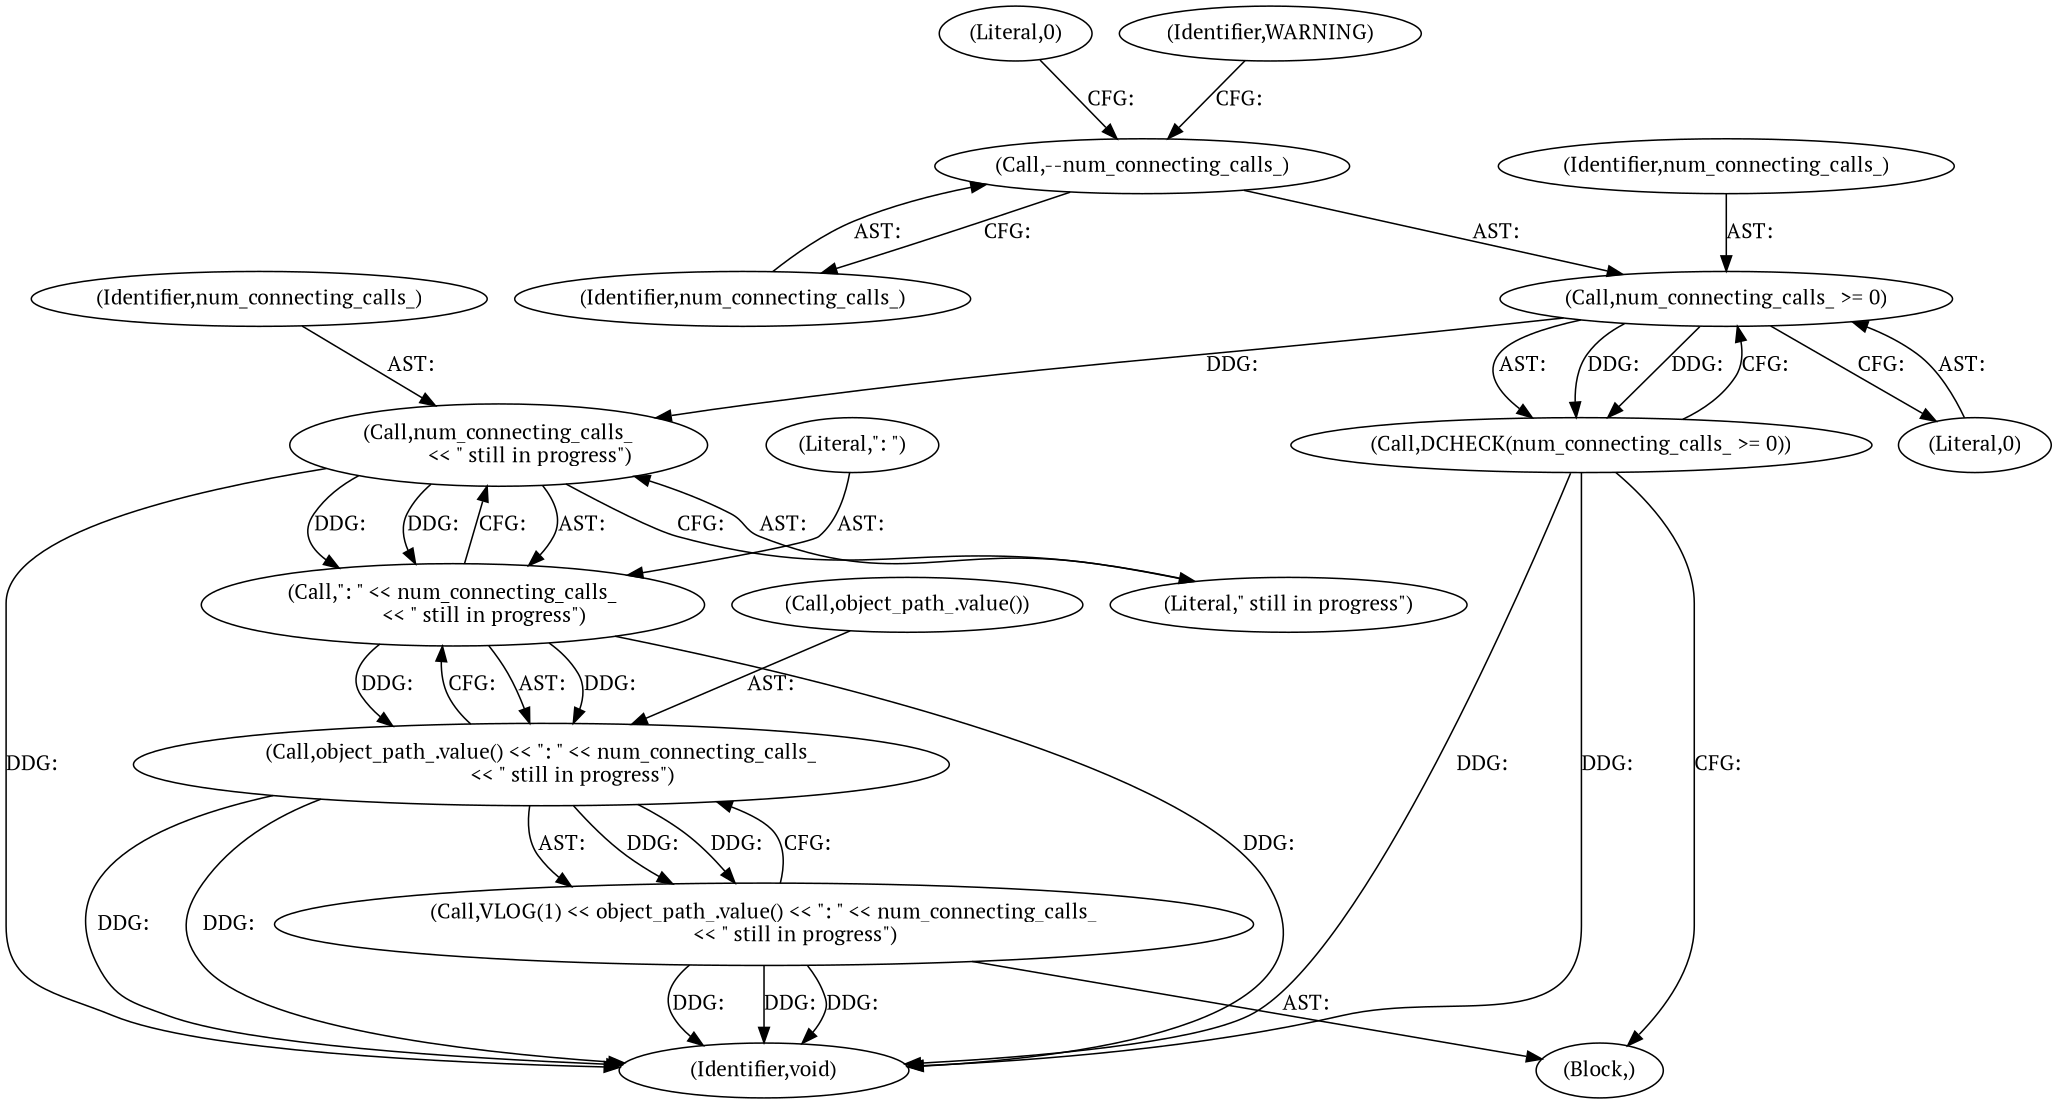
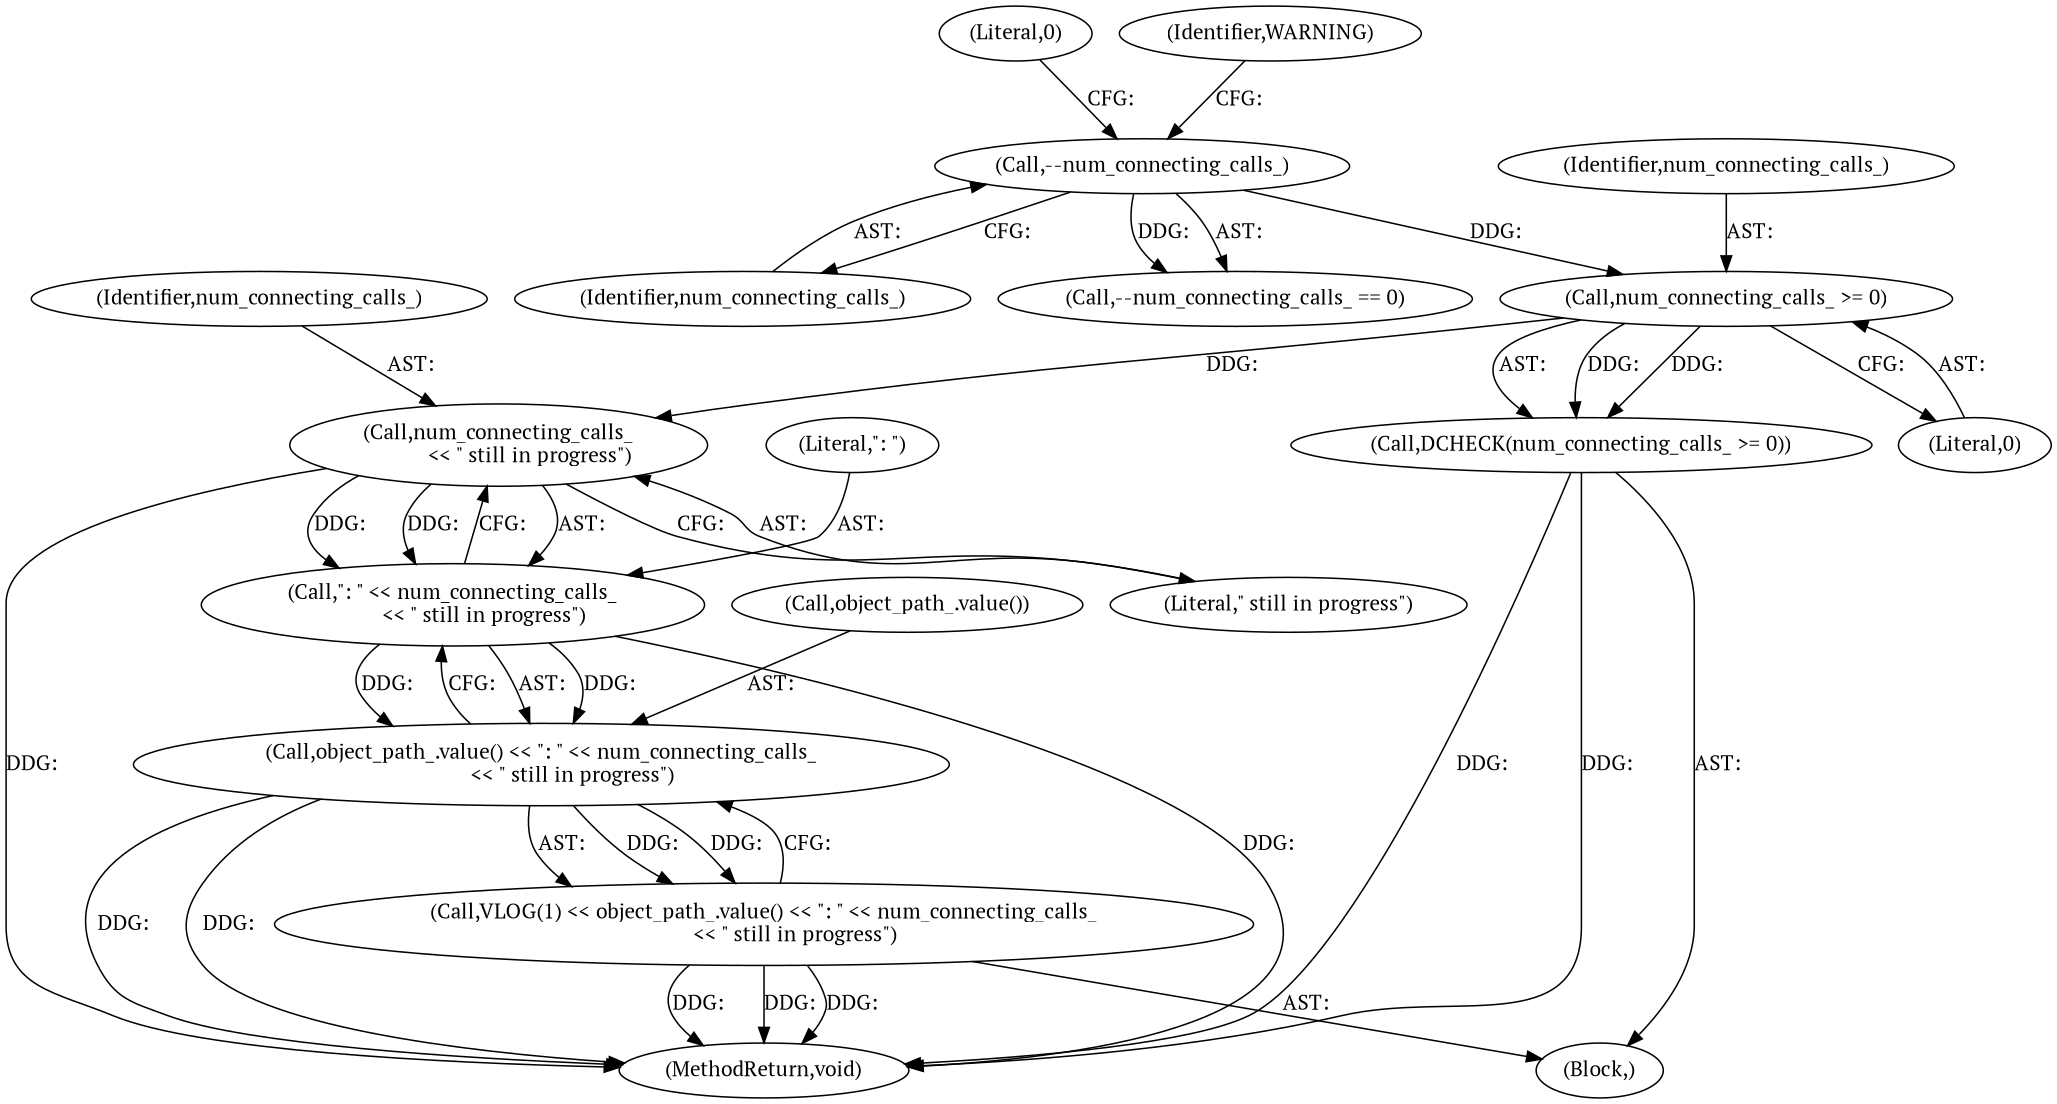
edge "(Call,--num_connecting_calls_)" -> "(Call,num_connecting_calls_ >= 0)": label "AST: " -> "DDG: "
node "(Call,--num_connecting_calls_ == 0)": added
edge "(Call,DCHECK(num_connecting_calls_ >= 0))" -> "(Call,num_connecting_calls_ >= 0)": removed, label "CFG:"
edge "(Call,DCHECK(num_connecting_calls_ >= 0))" -> "(Block,)": label "CFG: " -> "AST: "
node "(Identifier,void)": label "(Identifier,void)" -> "(MethodReturn,void)"
